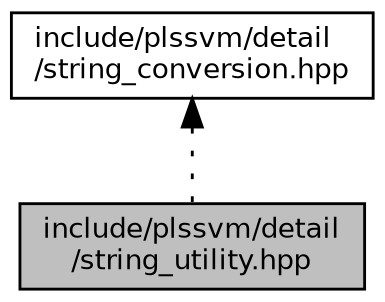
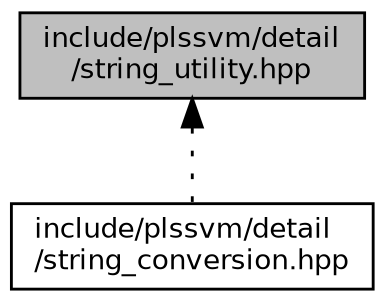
edge "include/plssvm/detail /string_utility.hpp" -> "include/plssvm/detail /string_conversion.hpp": reversed
